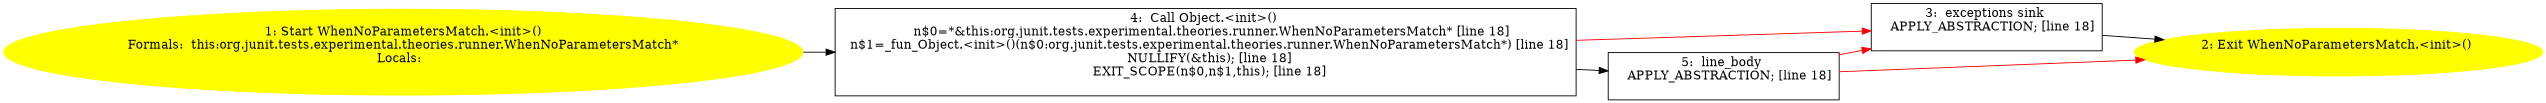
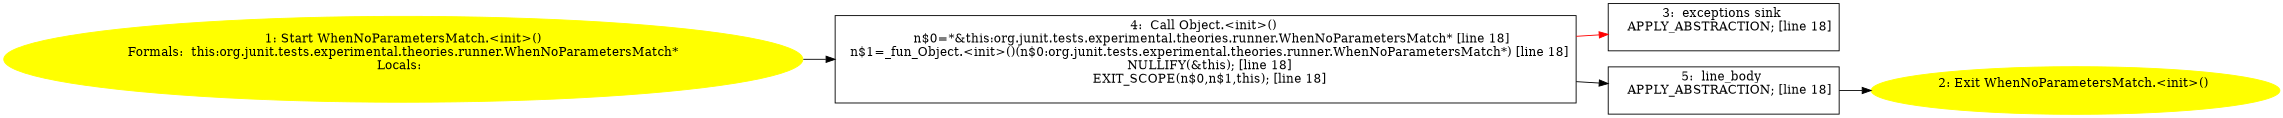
edge "3:  exceptions sink APPLY_ABSTRACTION; [line 18]" -> "2: Exit WhenNoParametersMatch.<init>()": removed
edge "5:  line_body APPLY_ABSTRACTION; [line 18]" -> "3:  exceptions sink APPLY_ABSTRACTION; [line 18]": removed
edge "5:  line_body APPLY_ABSTRACTION; [line 18]" -> "2: Exit WhenNoParametersMatch.<init>()": color red -> black
